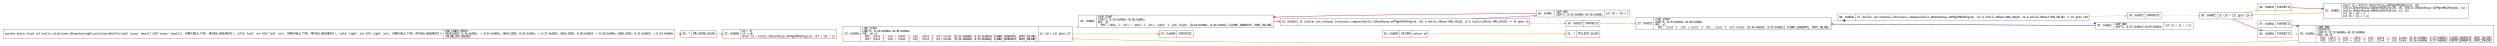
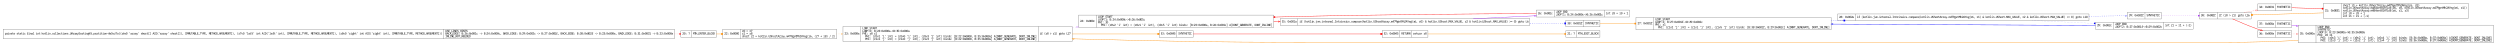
edge "39: 0x002f" -> "30: 0x002f": arrowhead onormal -> dot
edge "25: 0x001a" -> "38: 0x001f": arrowhead onormal -> box
edge "37: 0x000a" -> "35: 0x000a": arrowhead box -> onormal
edge "33: 0x0045" -> "32: 0x0045": added
